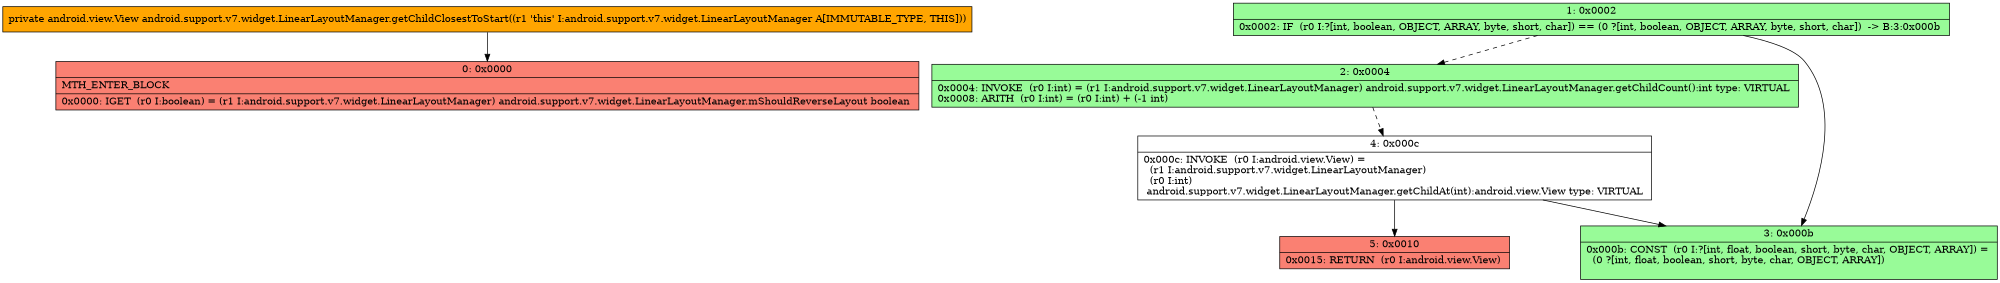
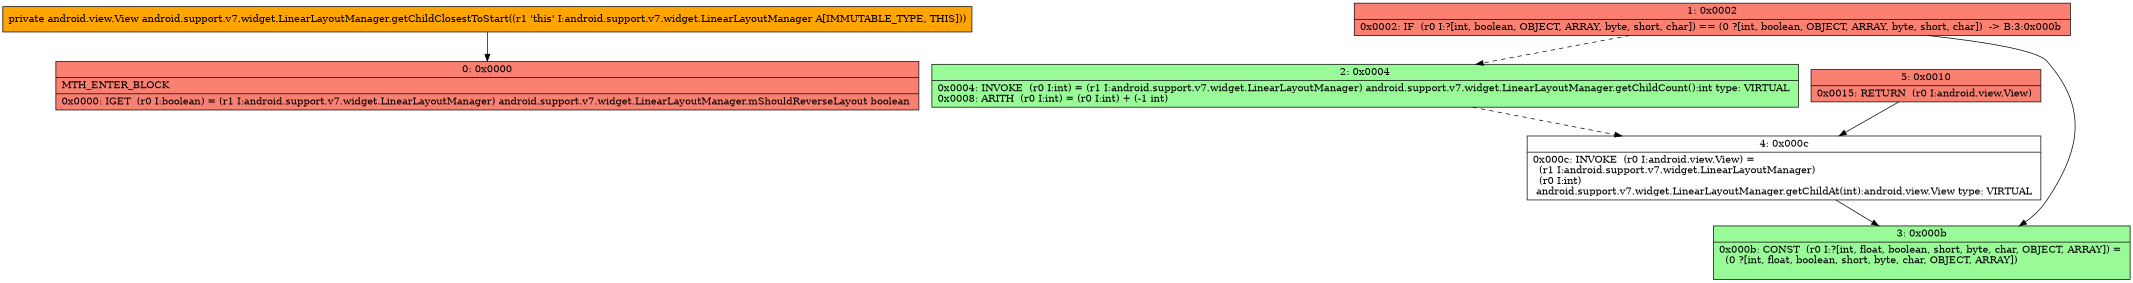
node "1: 0x0002": fillcolor palegreen -> salmon
edge "4: 0x000c" -> "5: 0x0010": reversed
